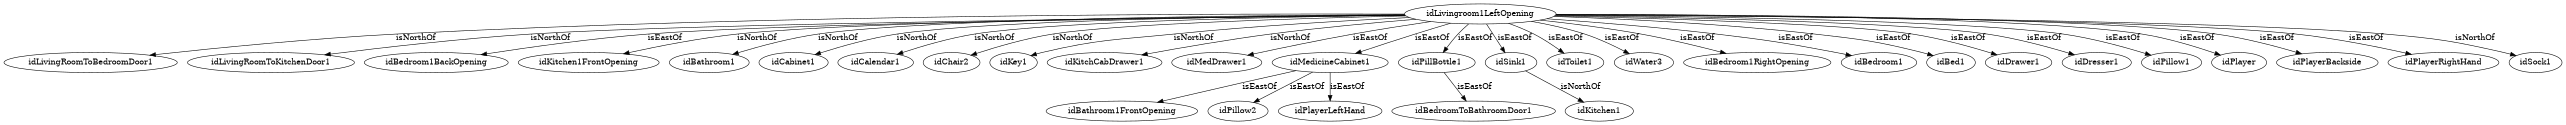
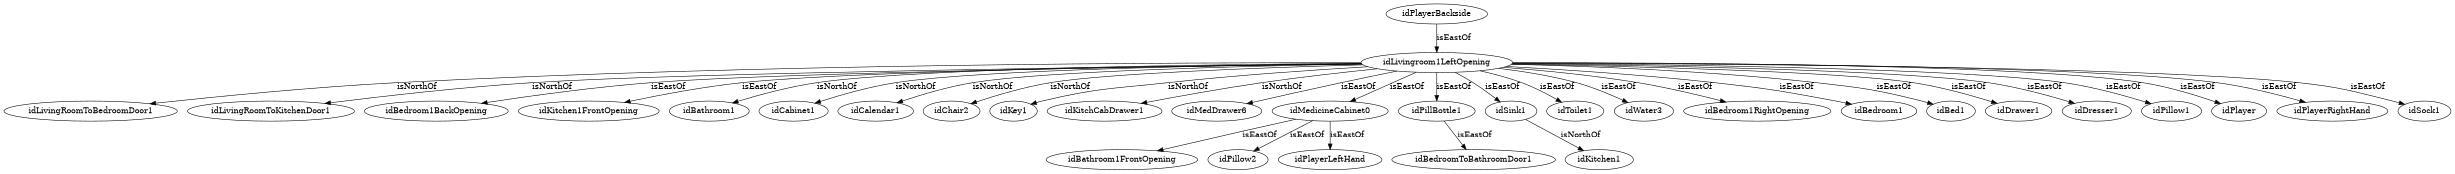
edge "idLivingroom1LeftOpening" -> "idPlayerBackside": reversed
edge "idLivingroom1LeftOpening" -> "idKitchen1FrontOpening": label "isNorthOf" -> "isEastOf"
edge "idLivingroom1LeftOpening" -> "idSock1": label "isNorthOf" -> "isEastOf"
node "idMedDrawer1": label "idMedDrawer1" -> "idMedDrawer6"
node "idMedicineCabinet1": label "idMedicineCabinet1" -> "idMedicineCabinet0"
